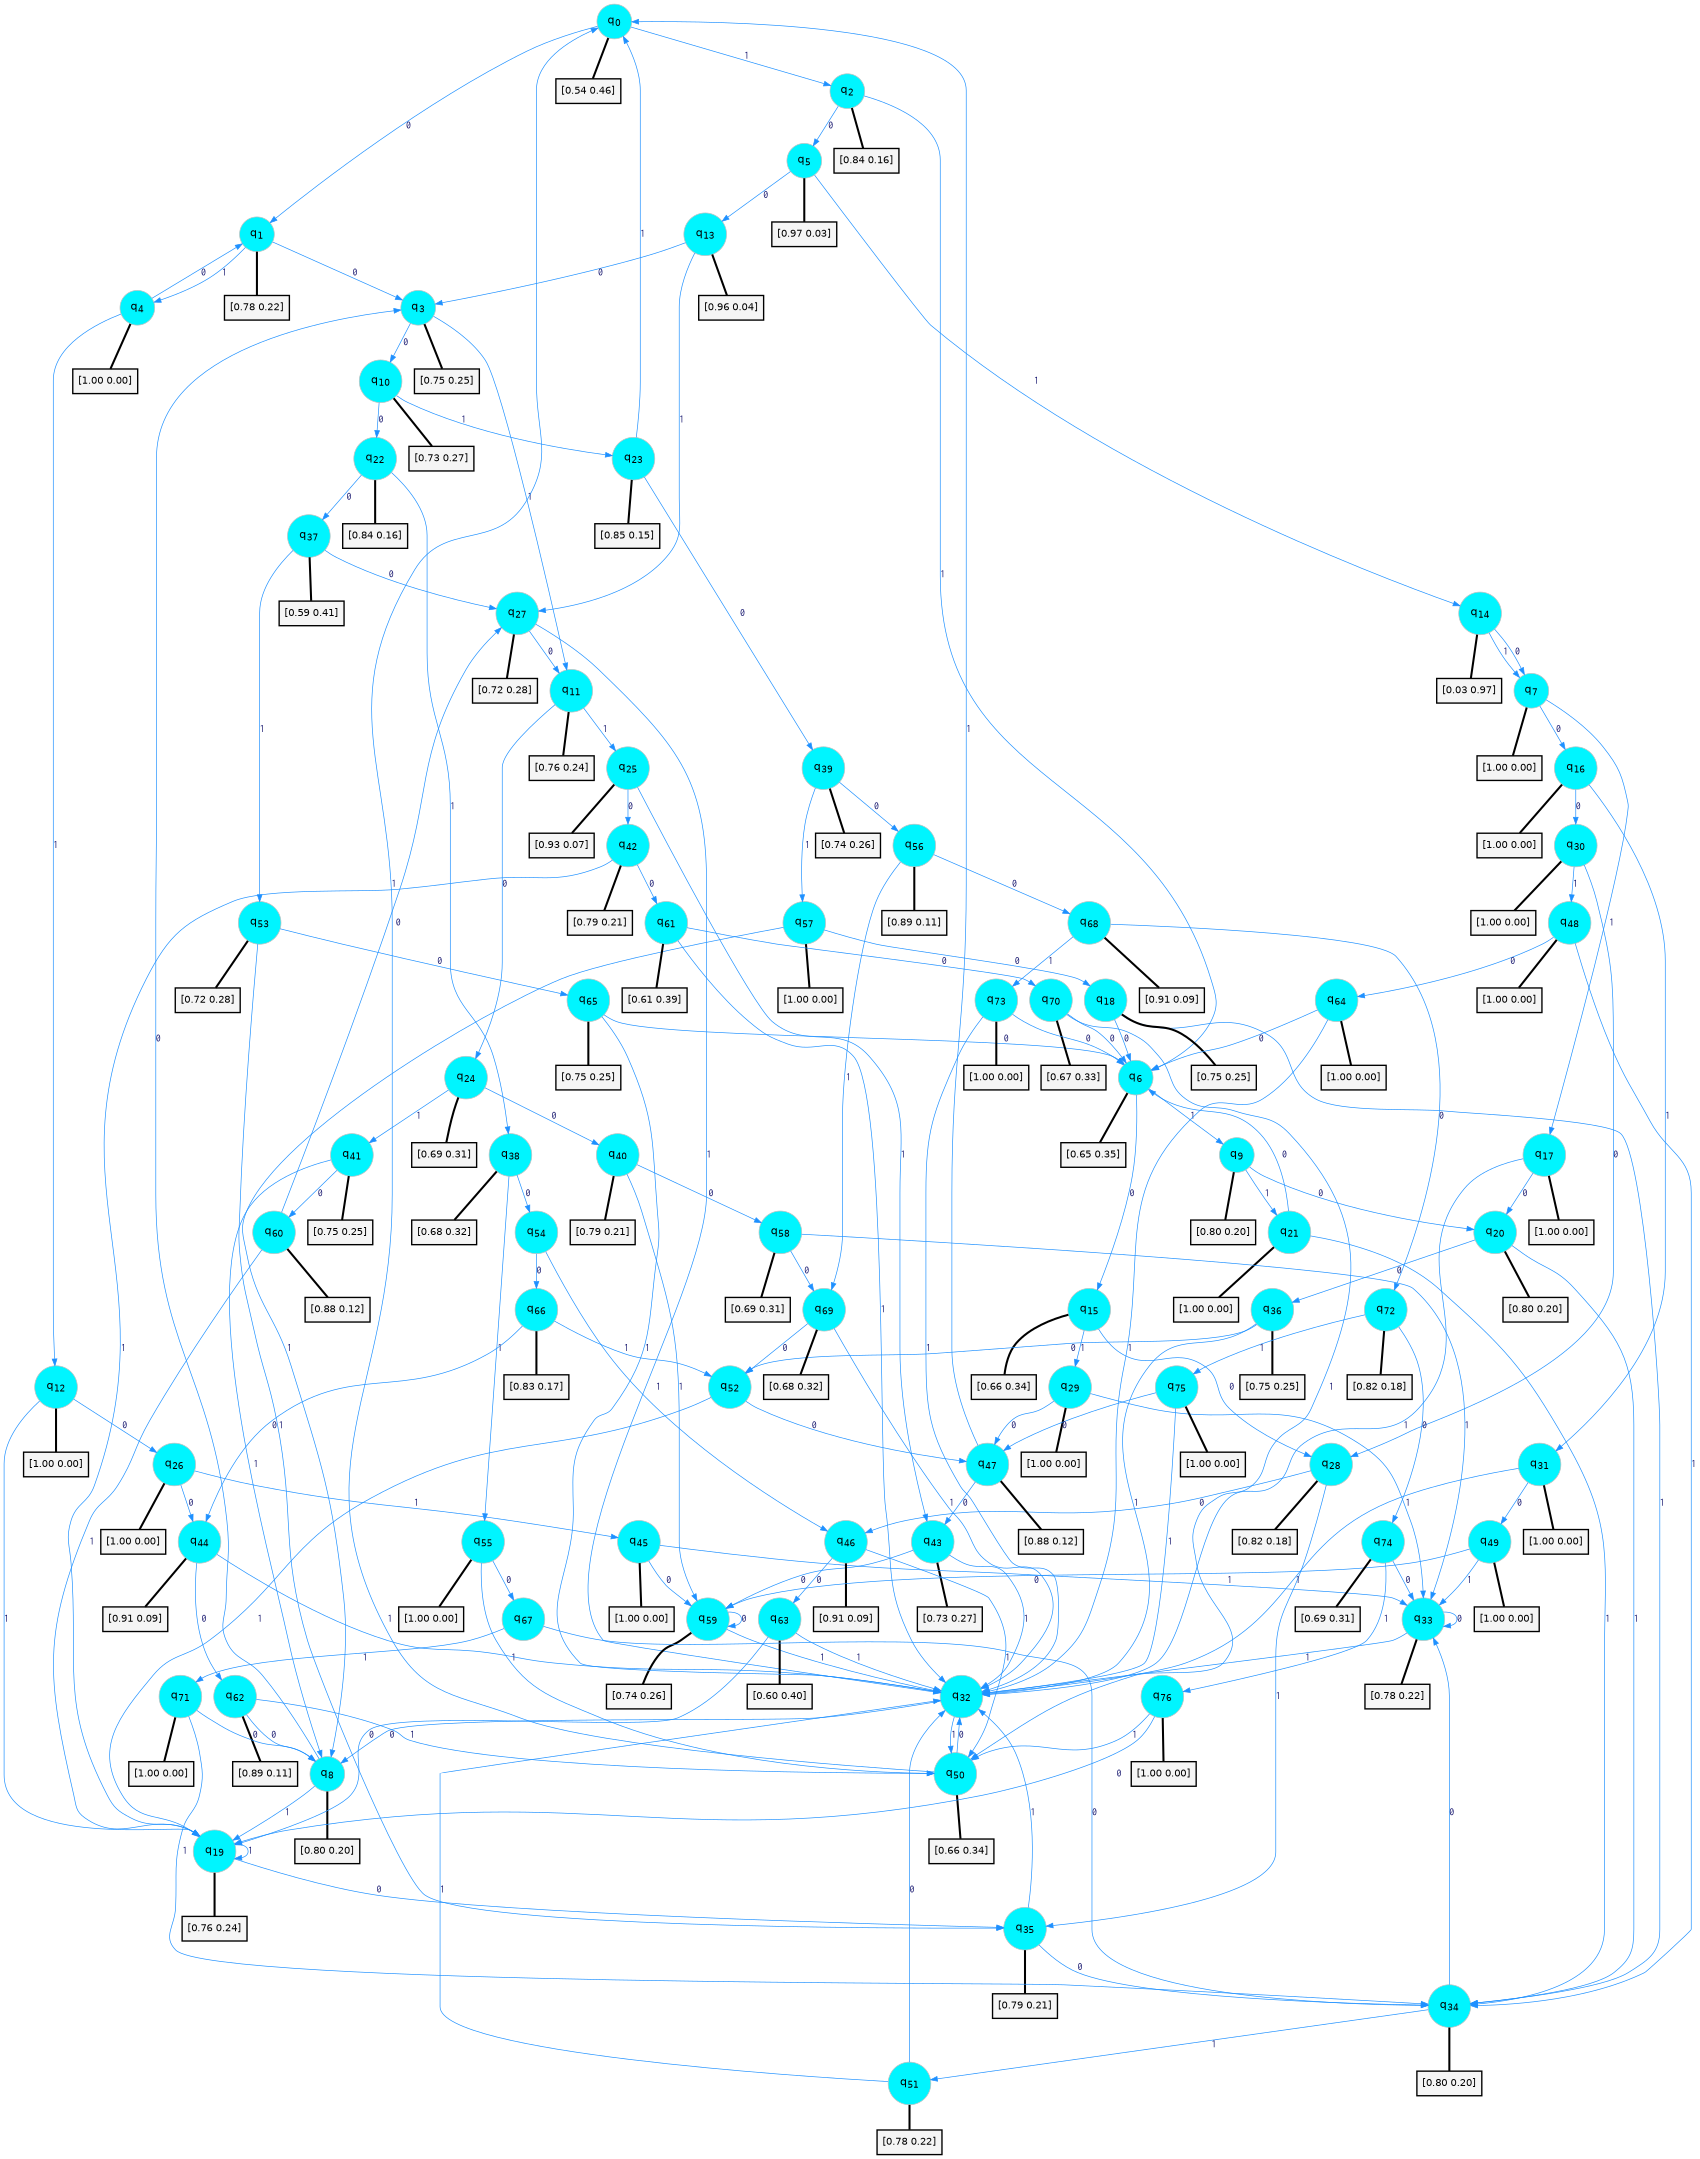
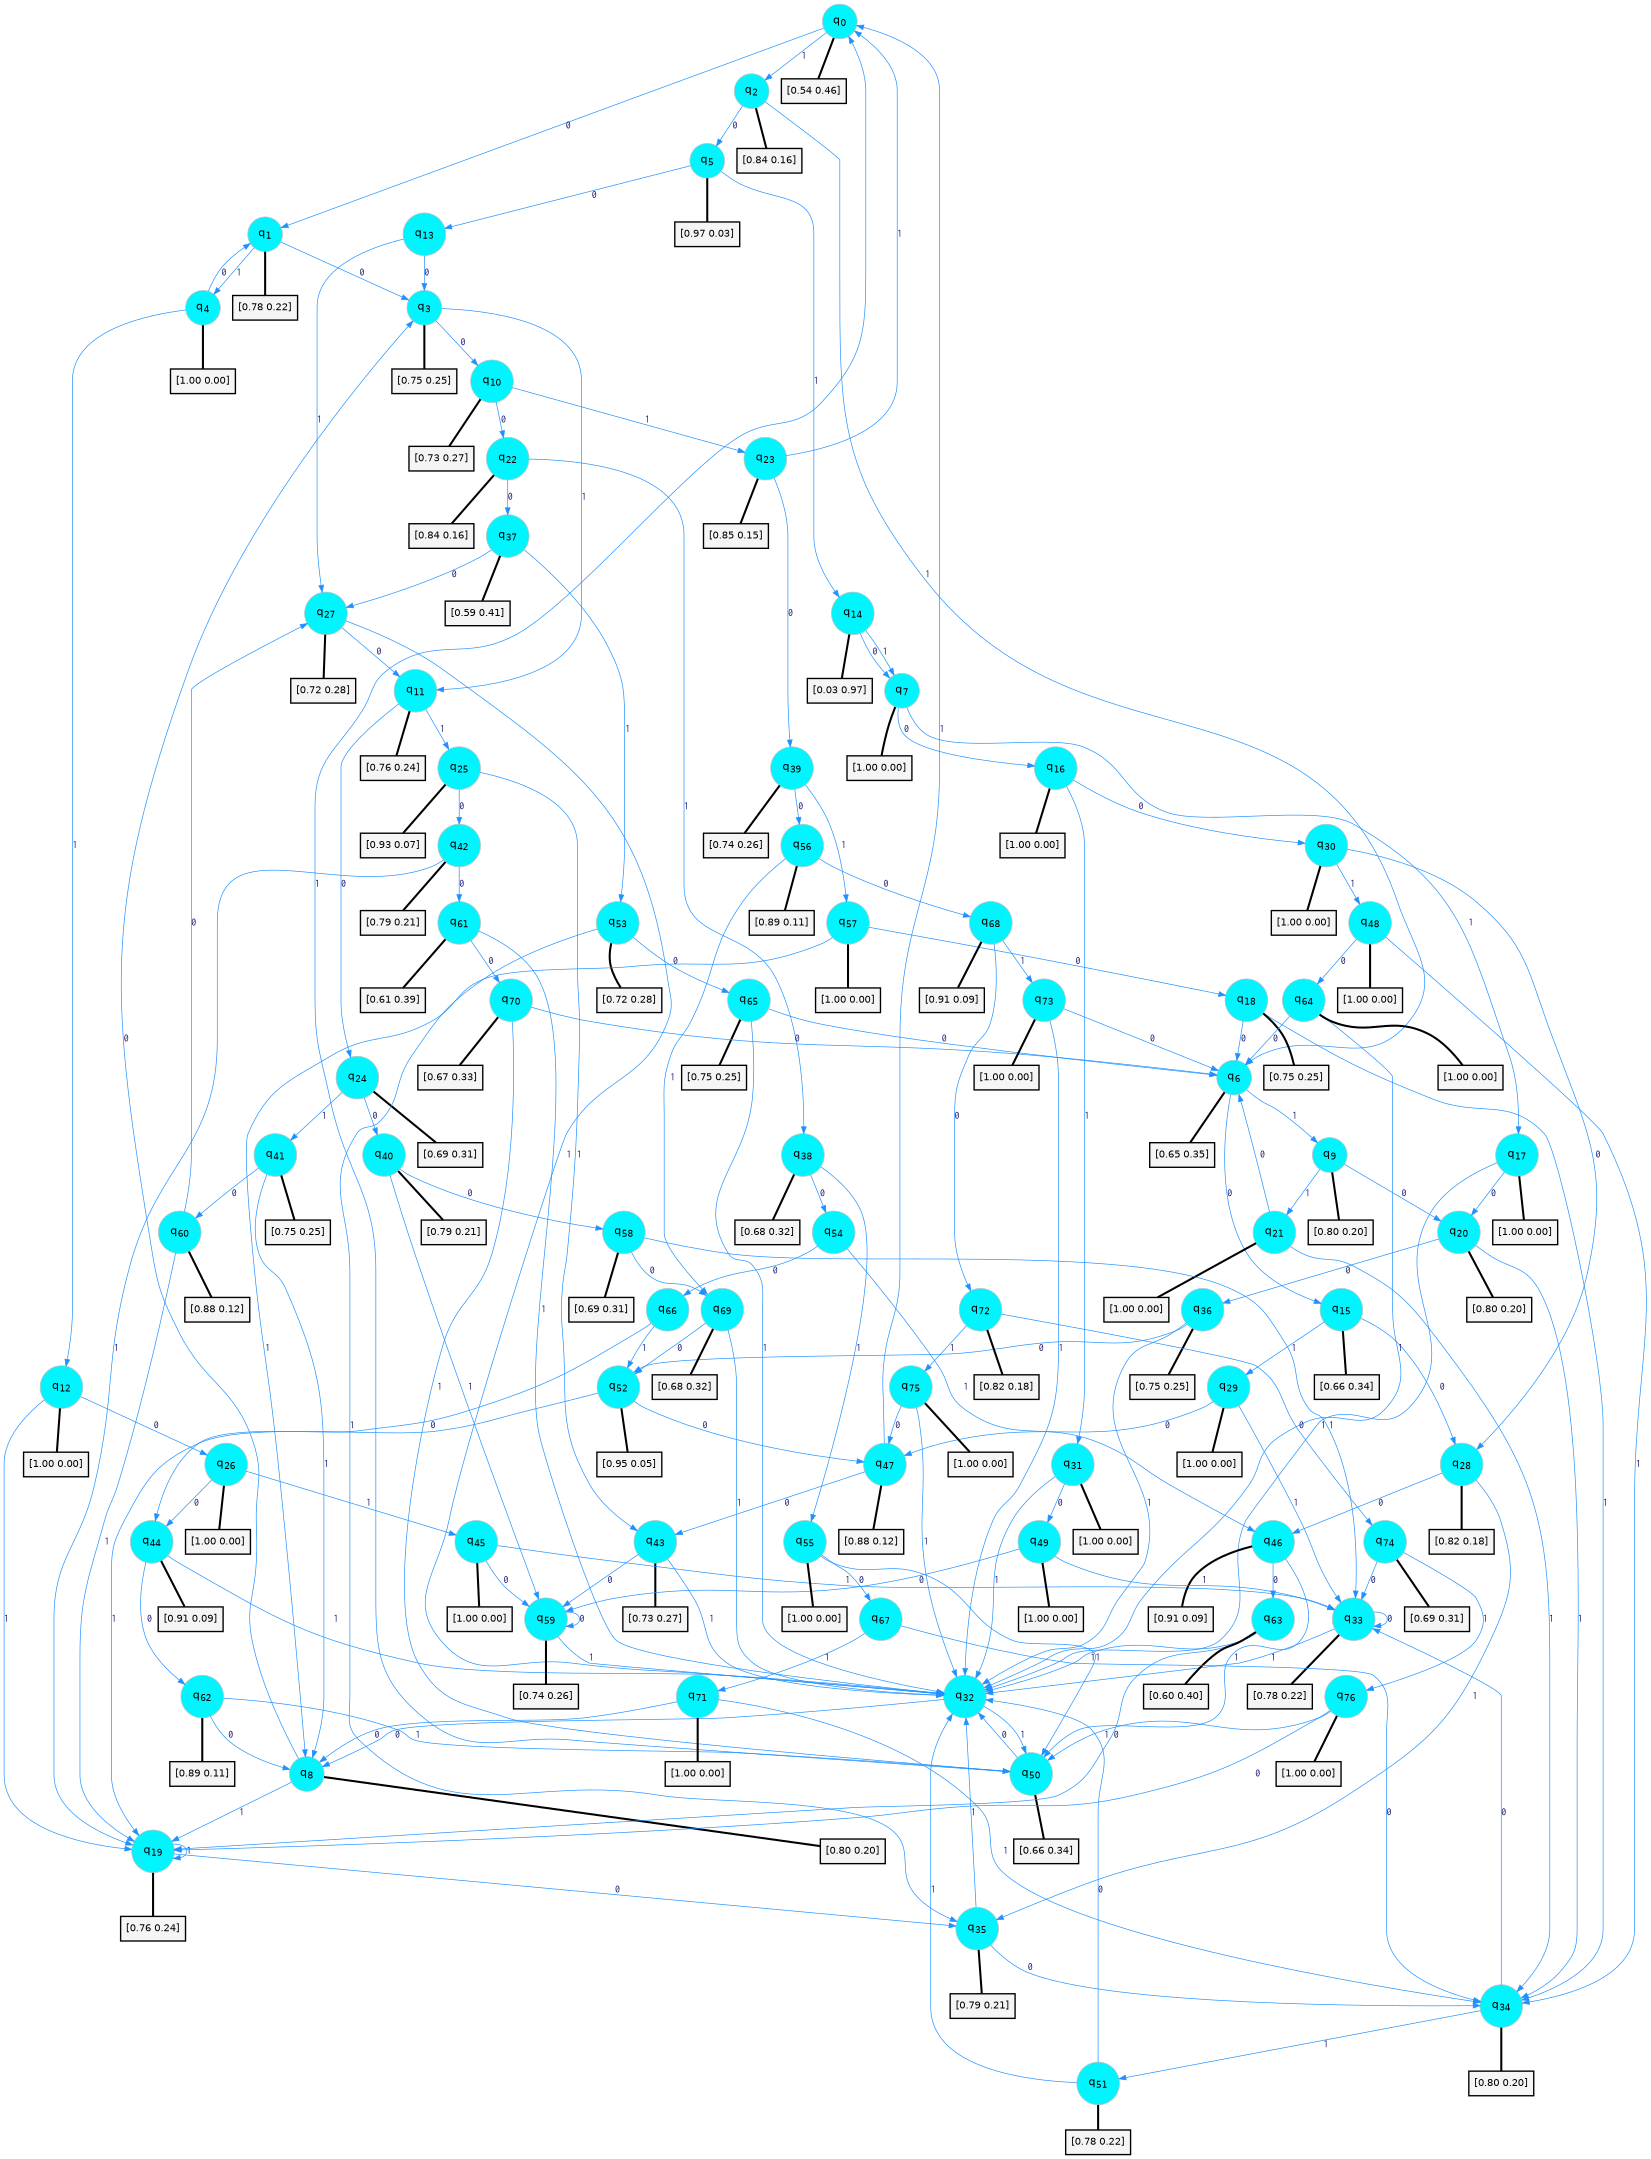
node "[0.96 0.04]": removed
node "[0.83 0.17]": removed
node "[0.95 0.05]": added
